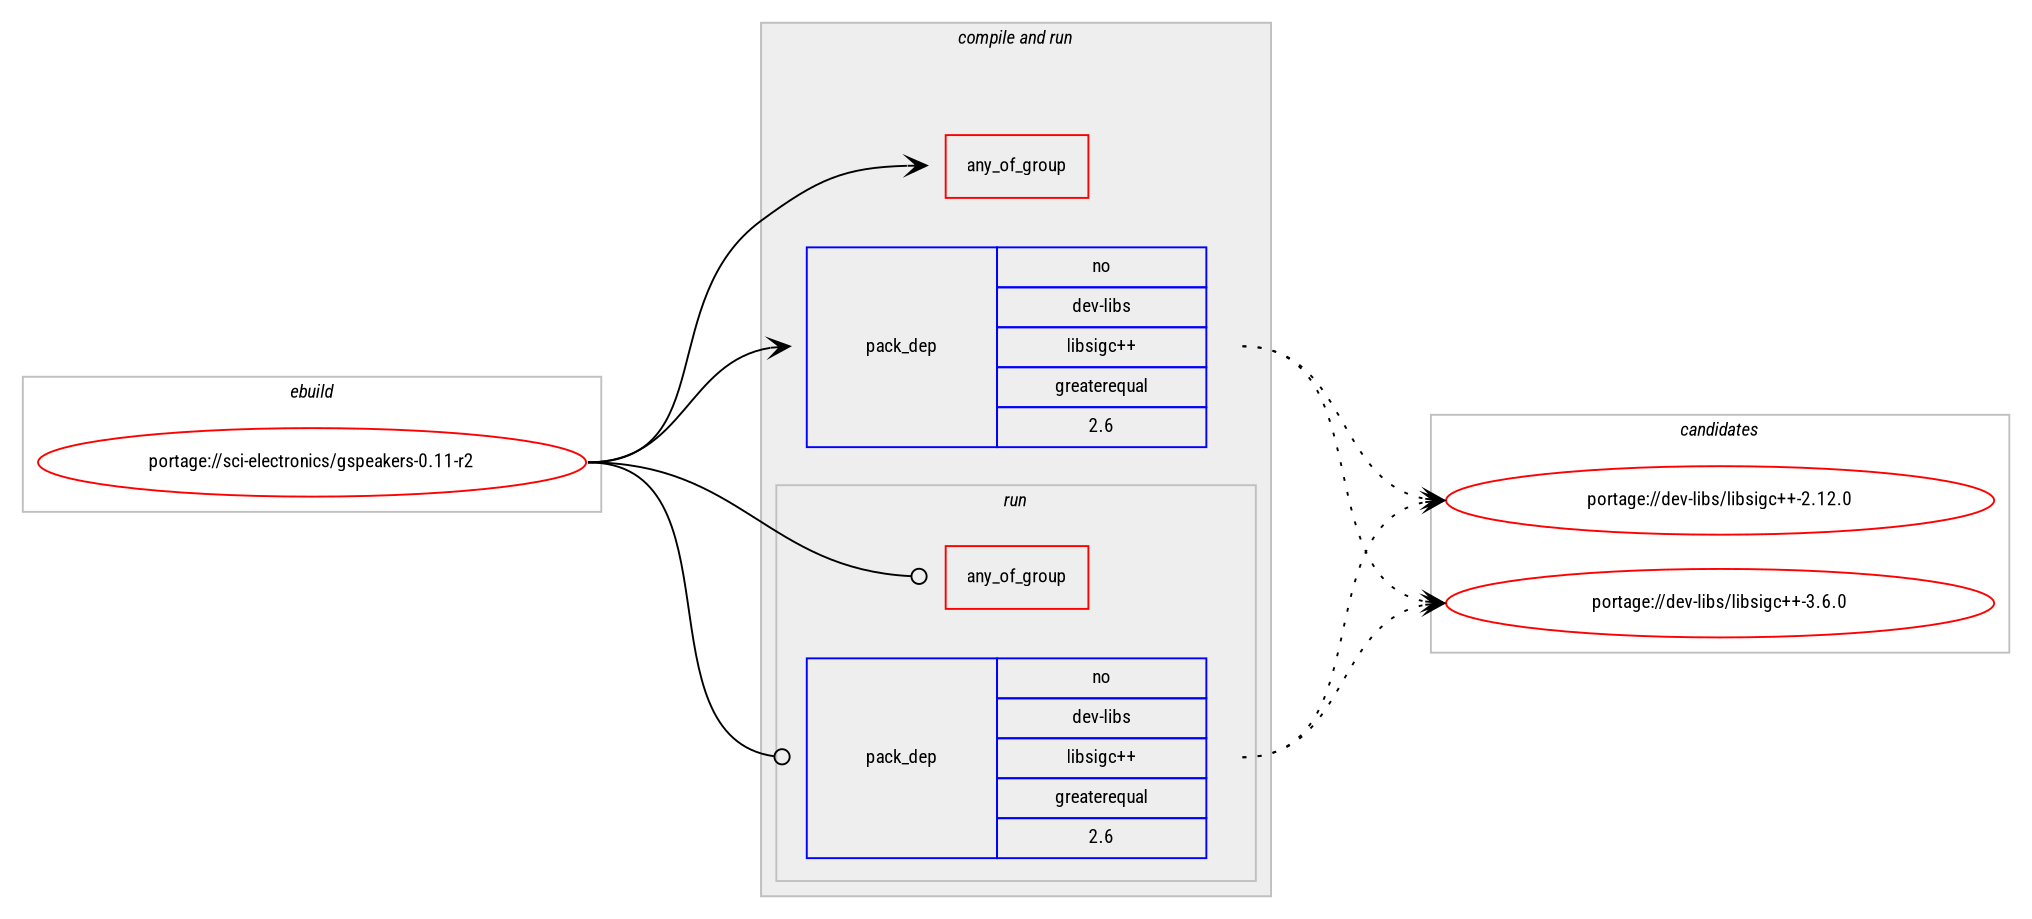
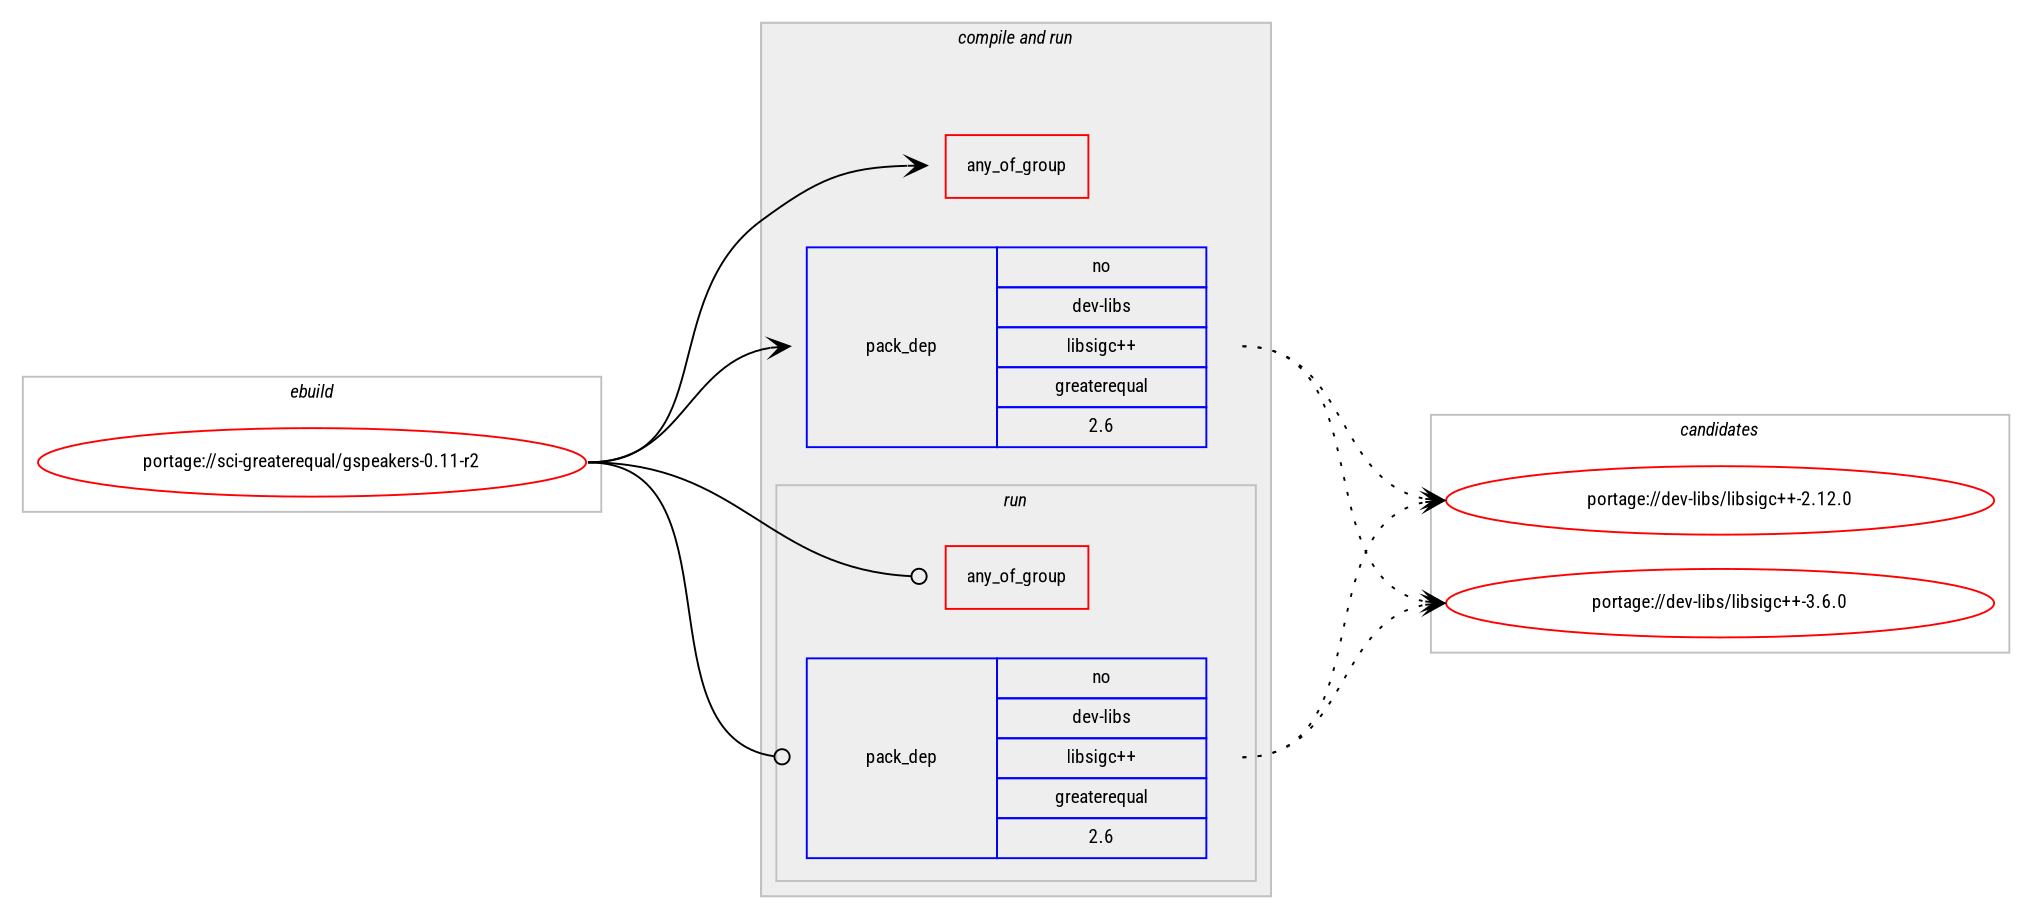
node "portage://sci-electronics/gspeakers-0.11-r2": label "portage://sci-electronics/gspeakers-0.11-r2" -> "portage://sci-greaterequal/gspeakers-0.11-r2"
